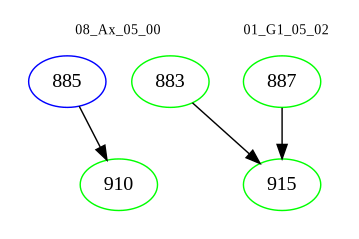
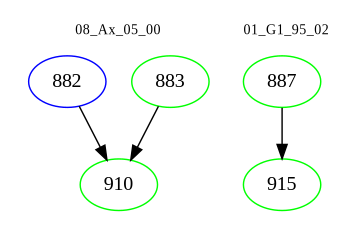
cluster "01_G1_05_02": label "01_G1_05_02" -> "01_G1_95_02"
node "885": label "885" -> "882"
edge "883" -> "915": now "883" -> "910"
